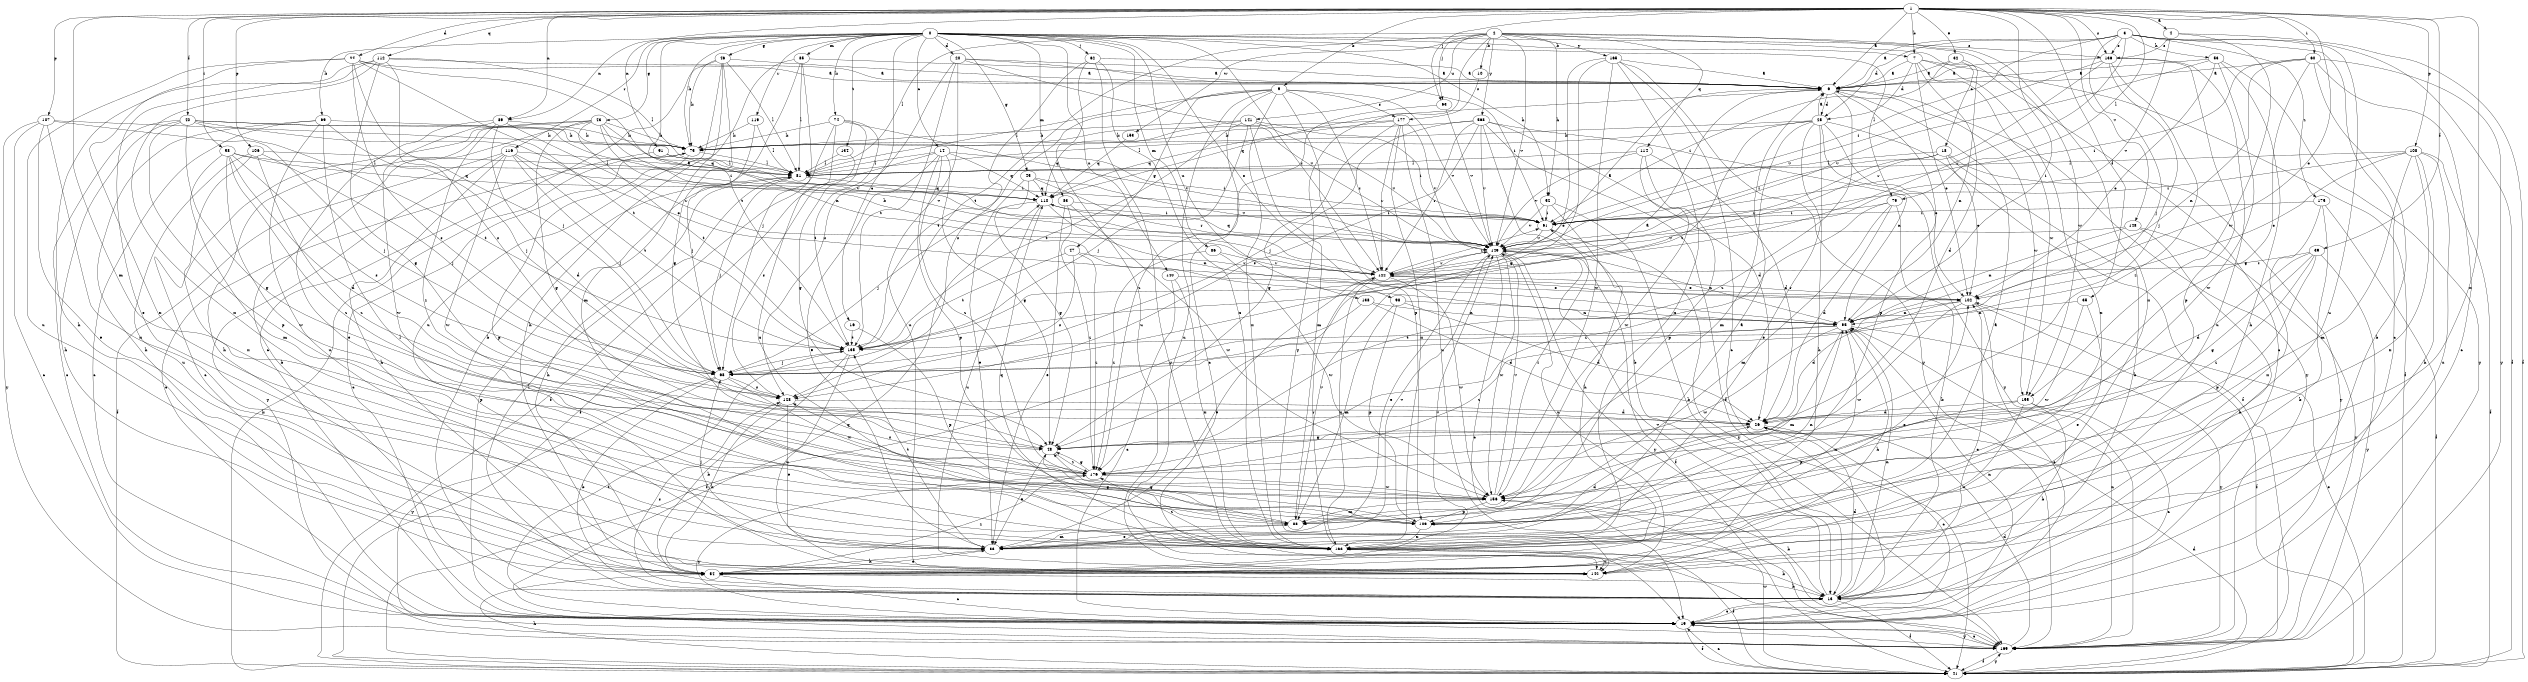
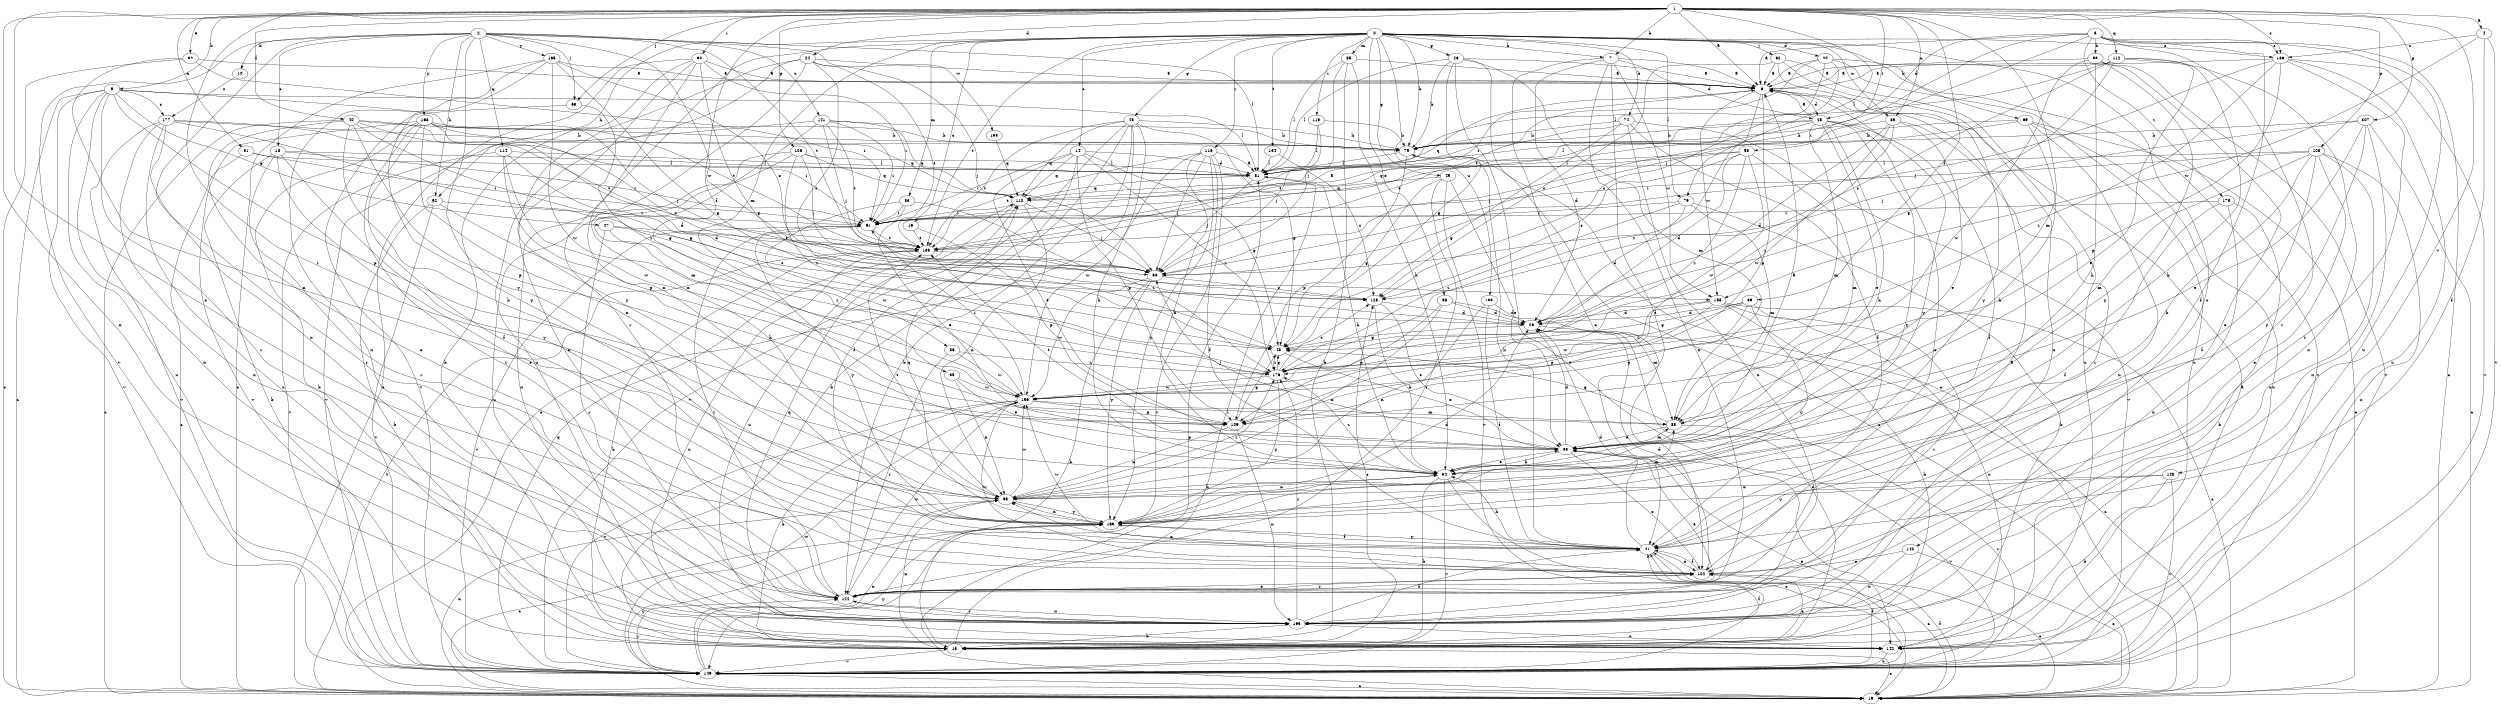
node "107": label "107" -> "307"
node "568": label "568" -> "168"
edge "14" -> "81": label "l" -> "d"
edge "106" -> "110": added, label "q"
edge "61" -> "135": added, label "t"
edge "69" -> "163": label "l" -> "x"
edge "155" -> "156": added, label "w"
edge "149" -> "142": reversed
